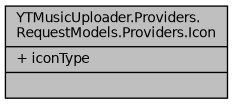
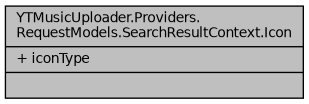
node "YTMusicUploader.Providers.": text "RequestModels.Providers.Icon" -> "RequestModels.SearchResultContext.Icon"
